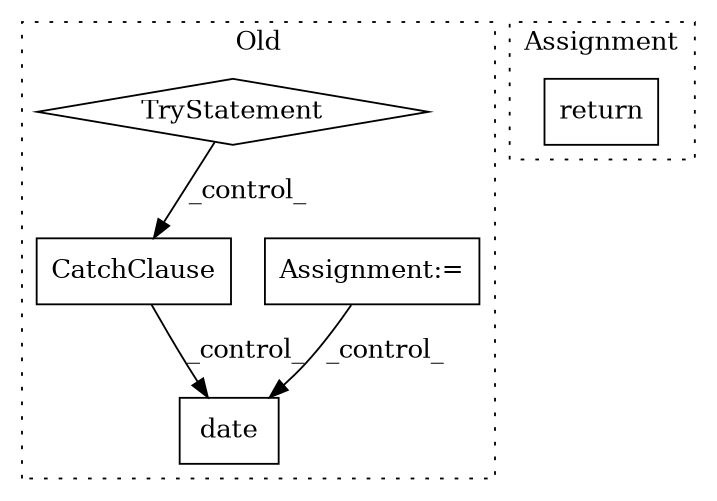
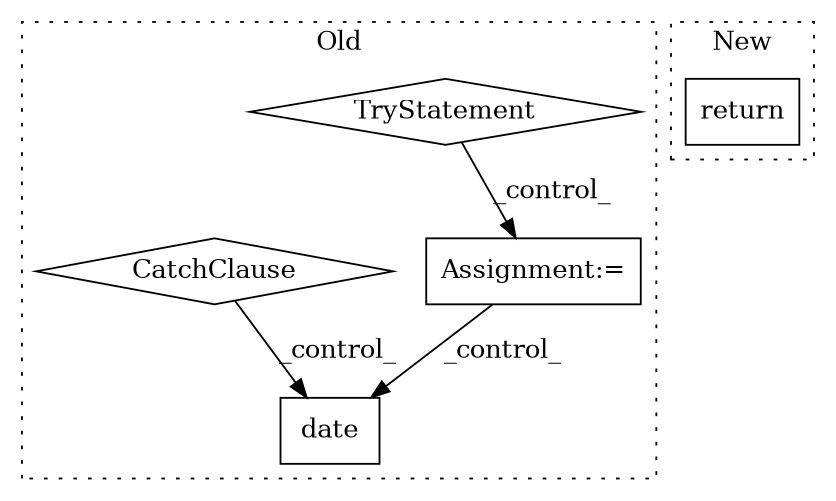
cluster "Assignment": label "Assignment" -> "New"
edge "TryStatement" -> "CatchClause": now "TryStatement" -> "Assignment:="
node "CatchClause": shape box -> diamond
